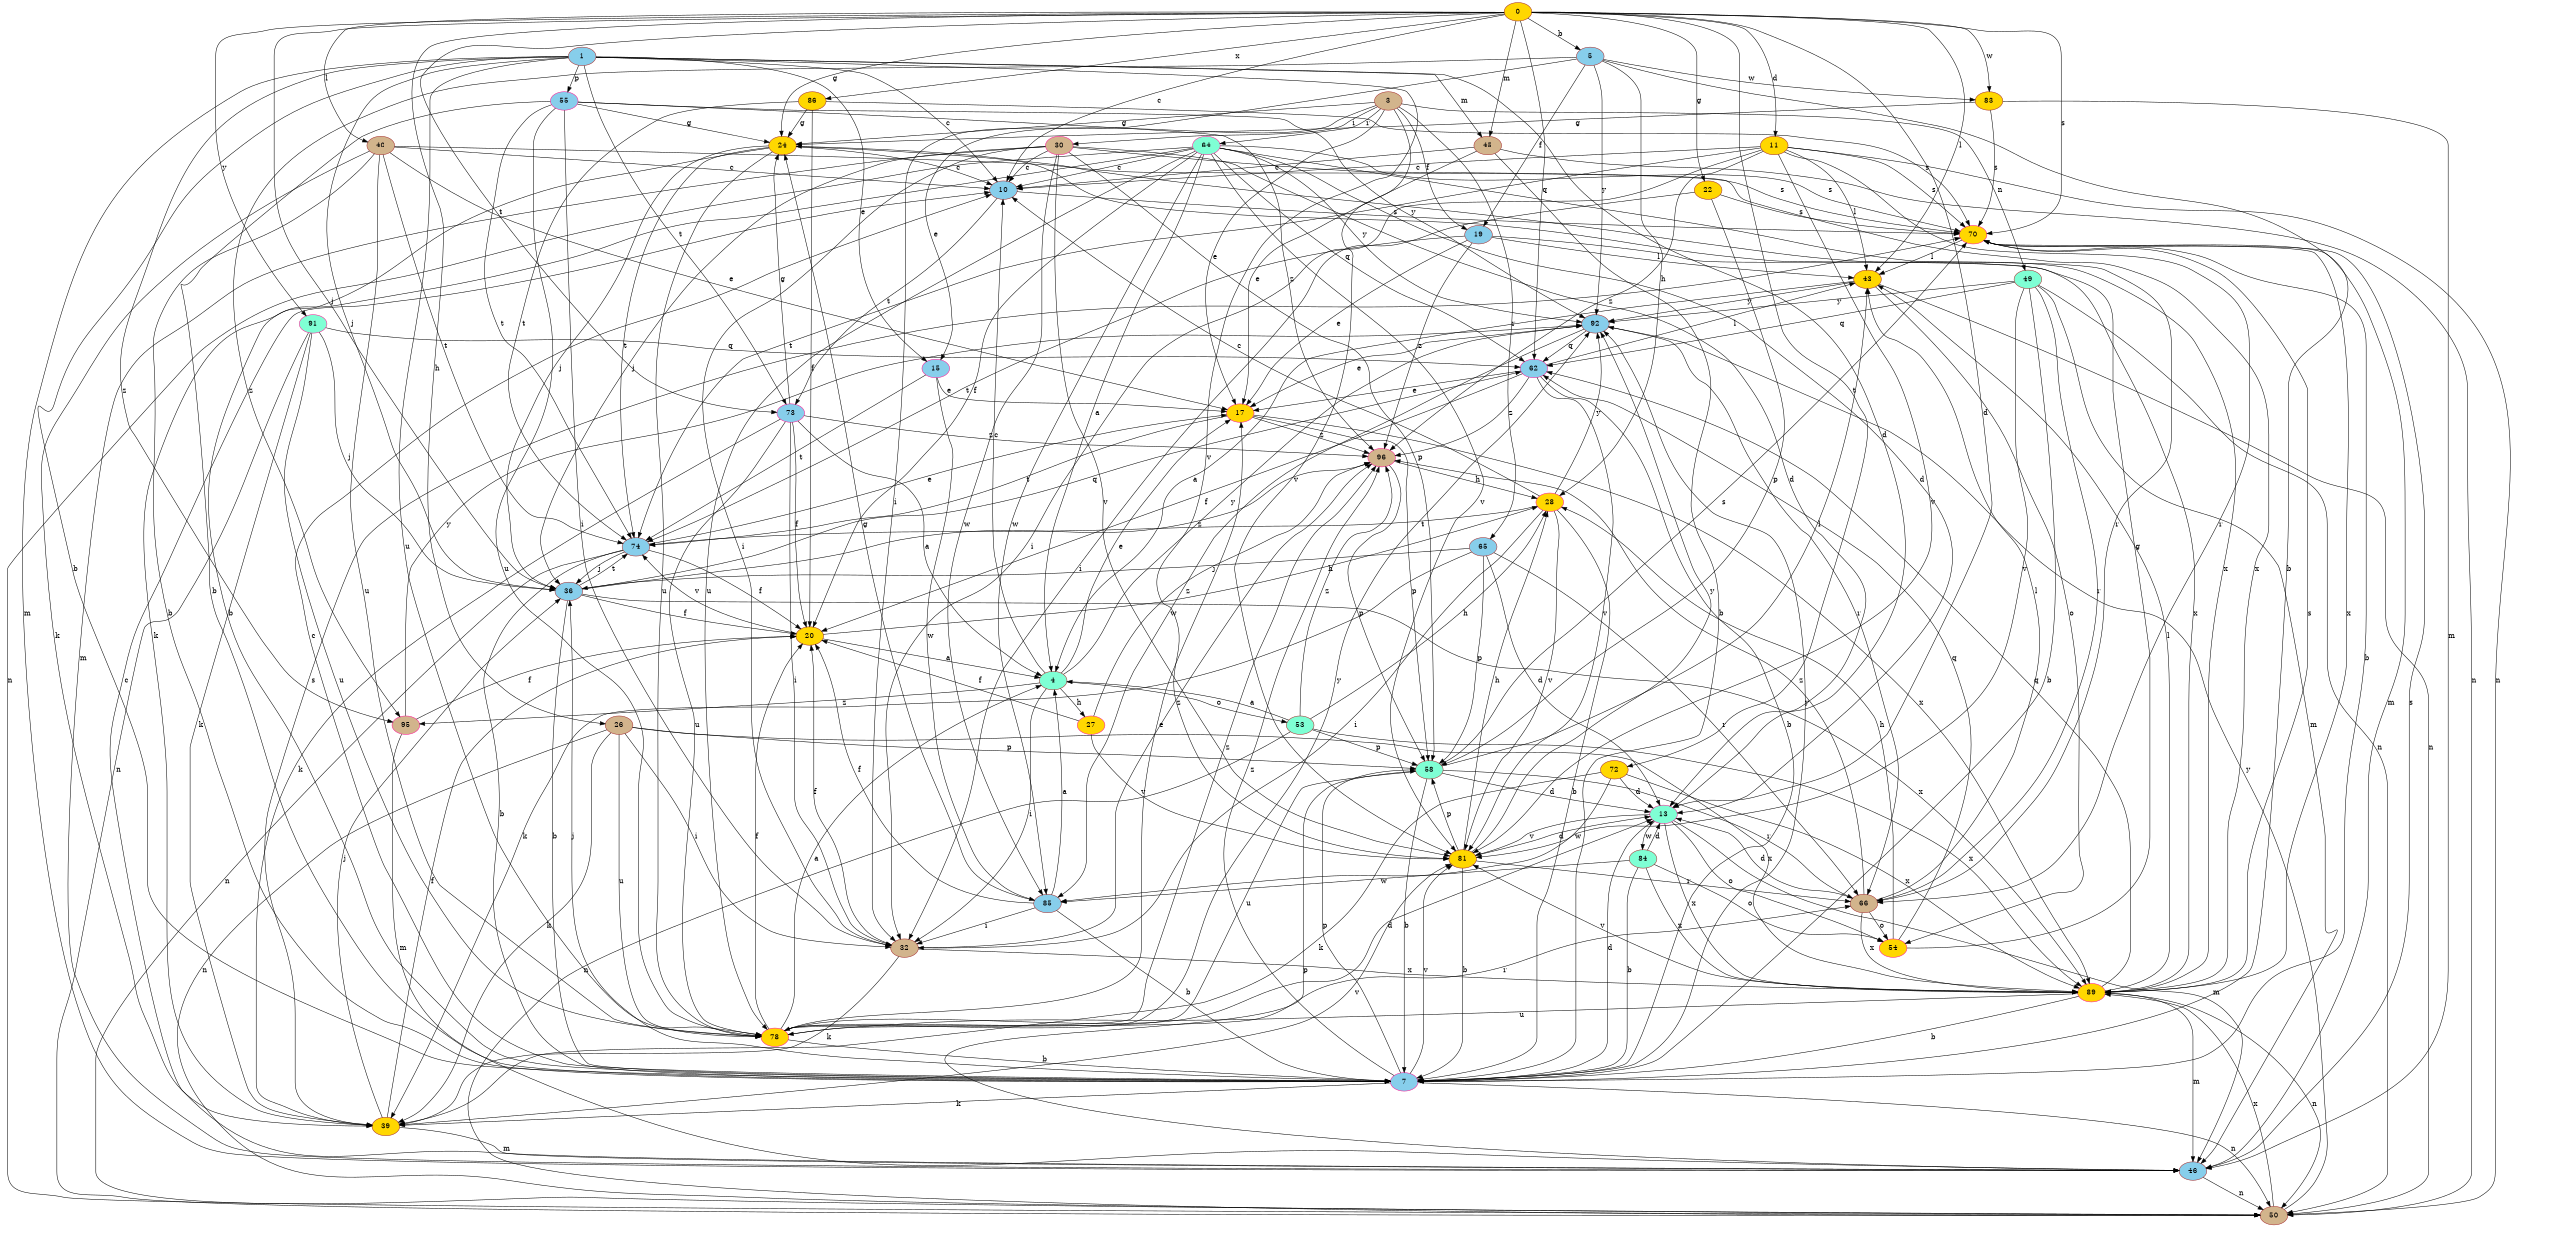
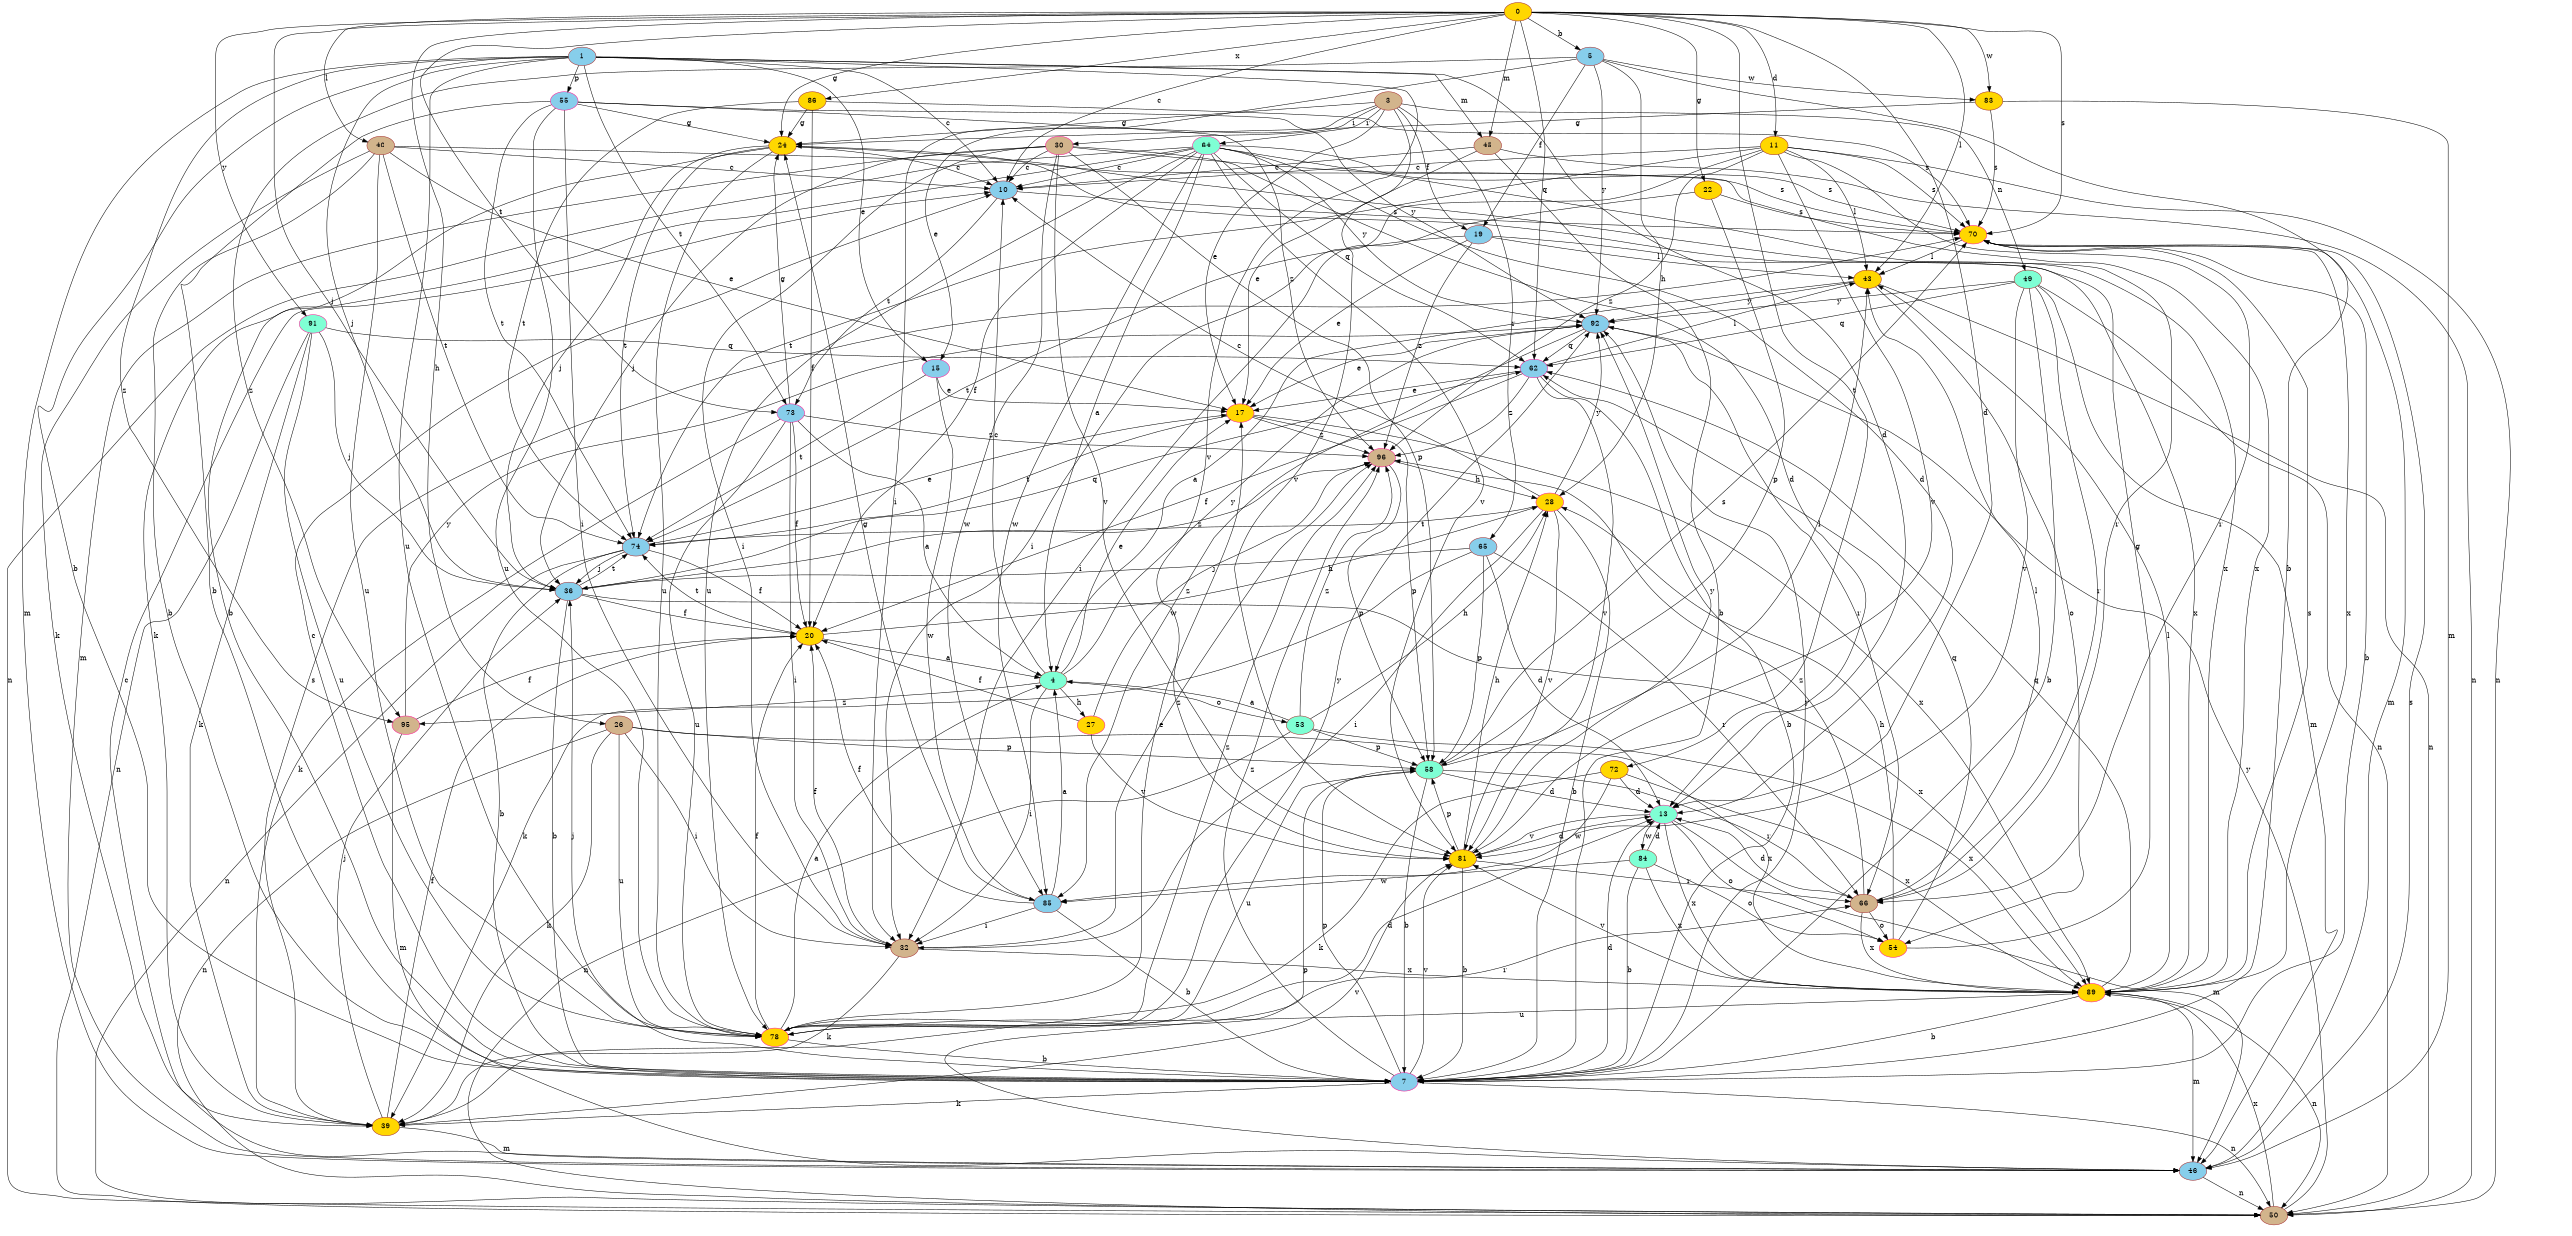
edge "20" -> "74": label "v" -> "t"
